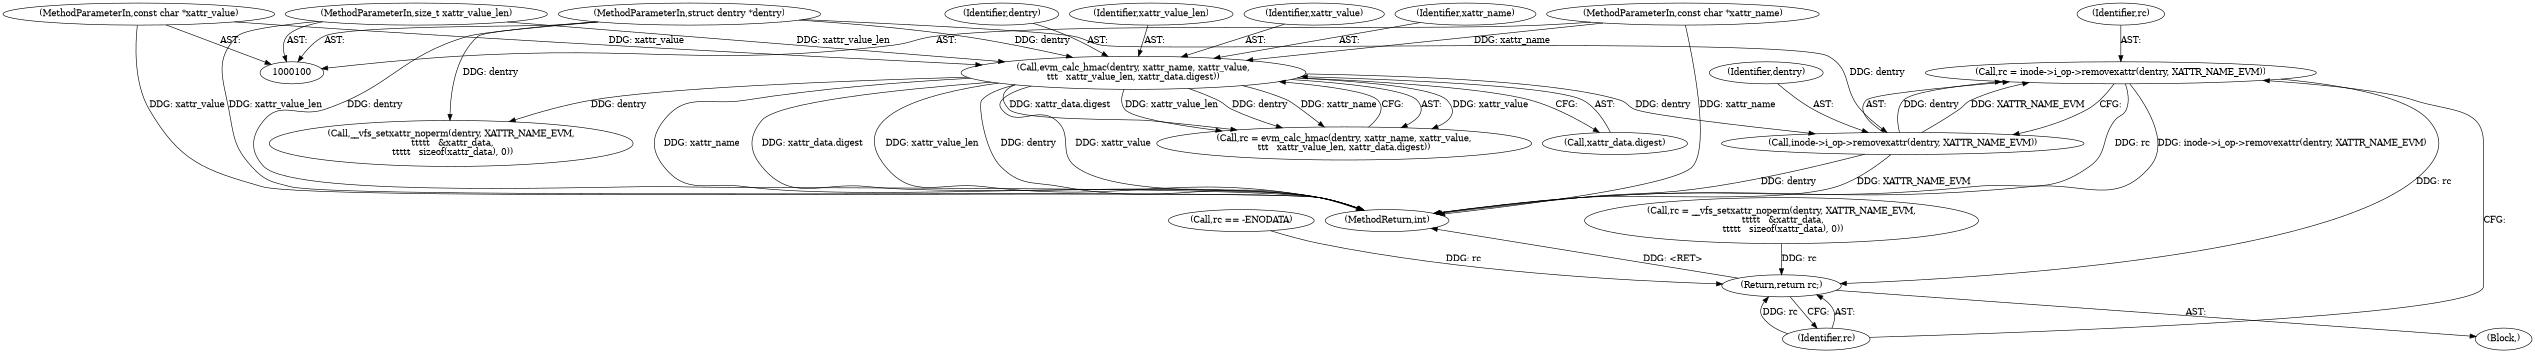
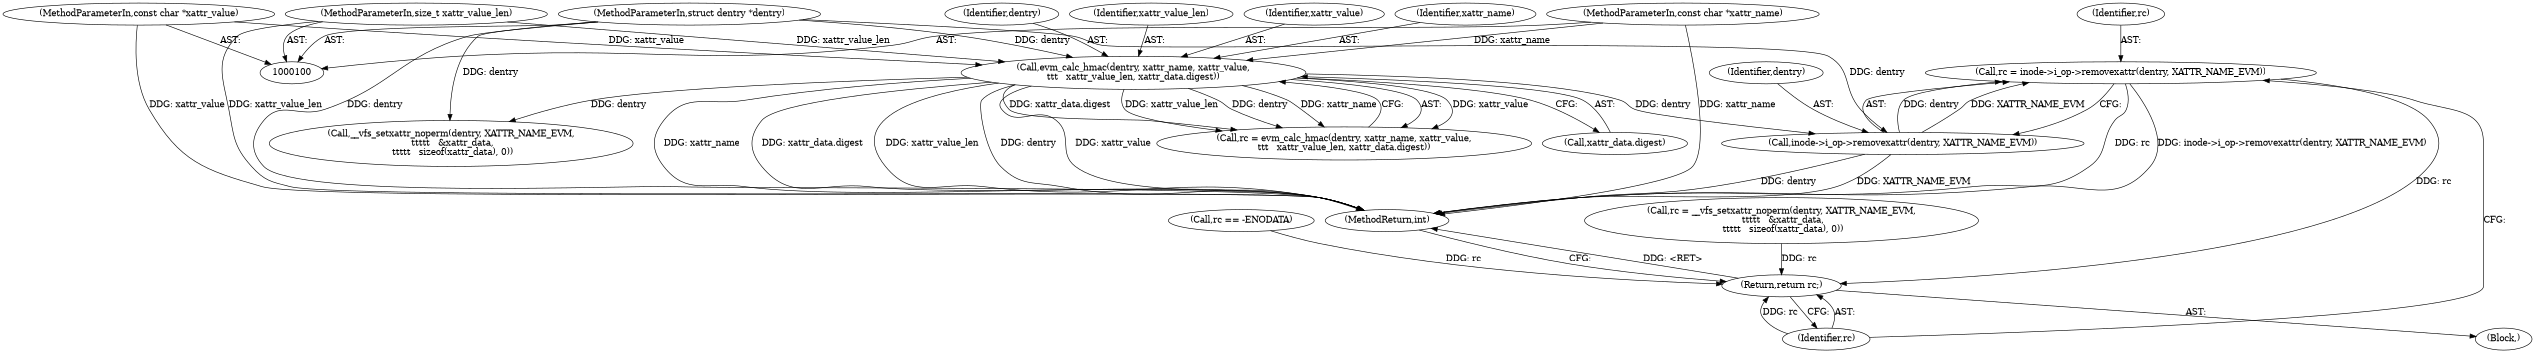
edge "(MethodReturn,int)" -> "(Return,return rc;)": added, label "CFG:"
